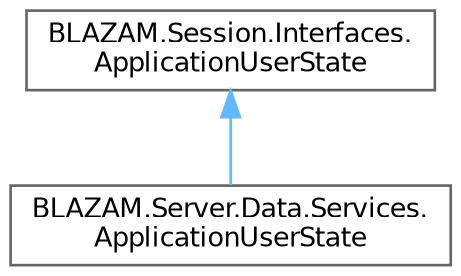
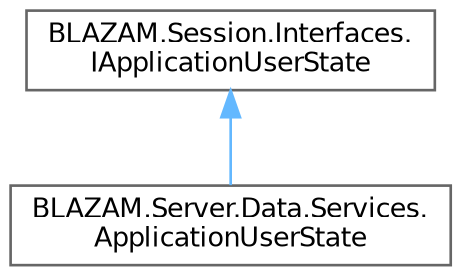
node "BLAZAM.Session.Interfaces. ApplicationUserState": label "BLAZAM.Session.Interfaces. ApplicationUserState" -> "BLAZAM.Session.Interfaces. IApplicationUserState"
